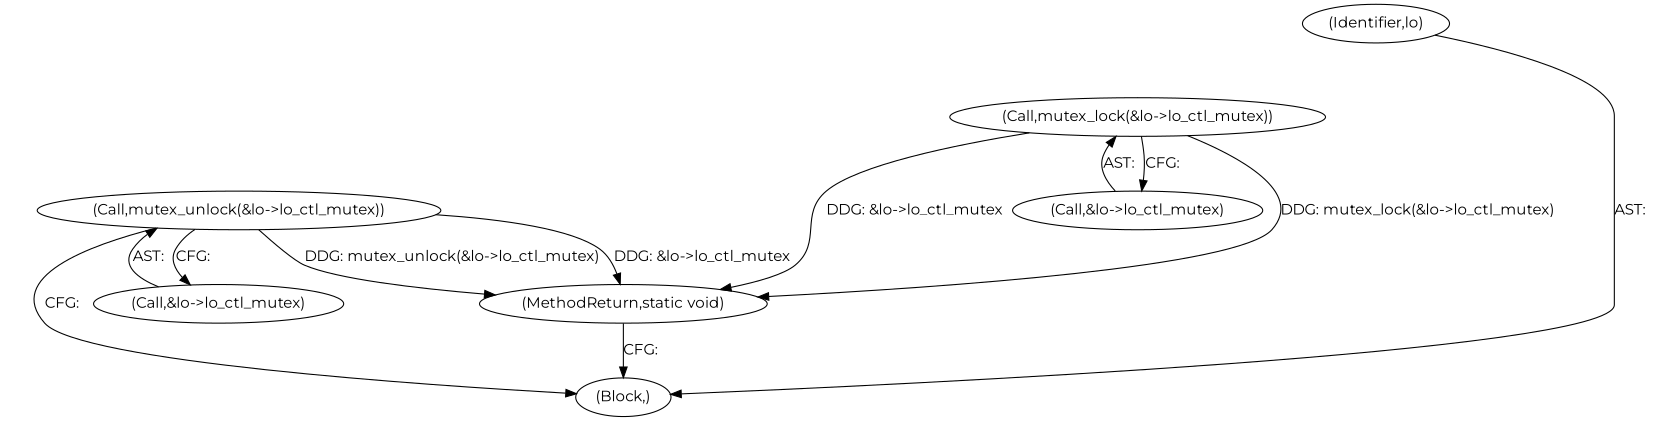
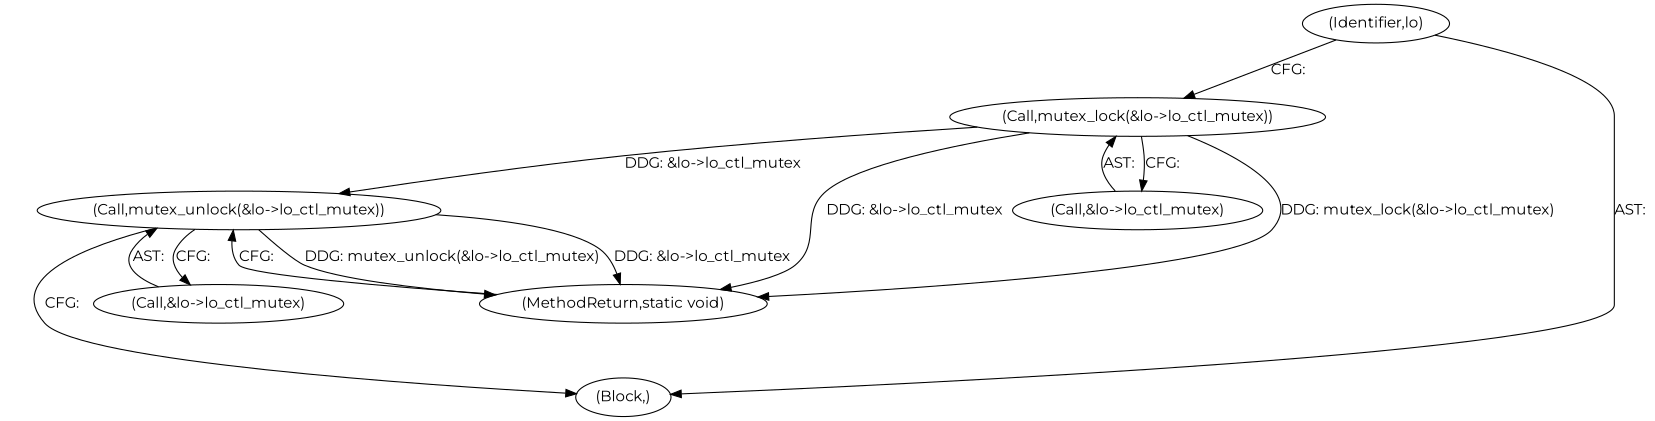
edge "(Identifier,lo)" -> "(Call,mutex_lock(&lo->lo_ctl_mutex))": added, label "CFG:"
edge "(Call,mutex_lock(&lo->lo_ctl_mutex))" -> "(Call,mutex_unlock(&lo->lo_ctl_mutex))": added, label "DDG: &lo->lo_ctl_mutex"
edge "(MethodReturn,static void)" -> "(Block,)": now "(MethodReturn,static void)" -> "(Call,mutex_unlock(&lo->lo_ctl_mutex))"
